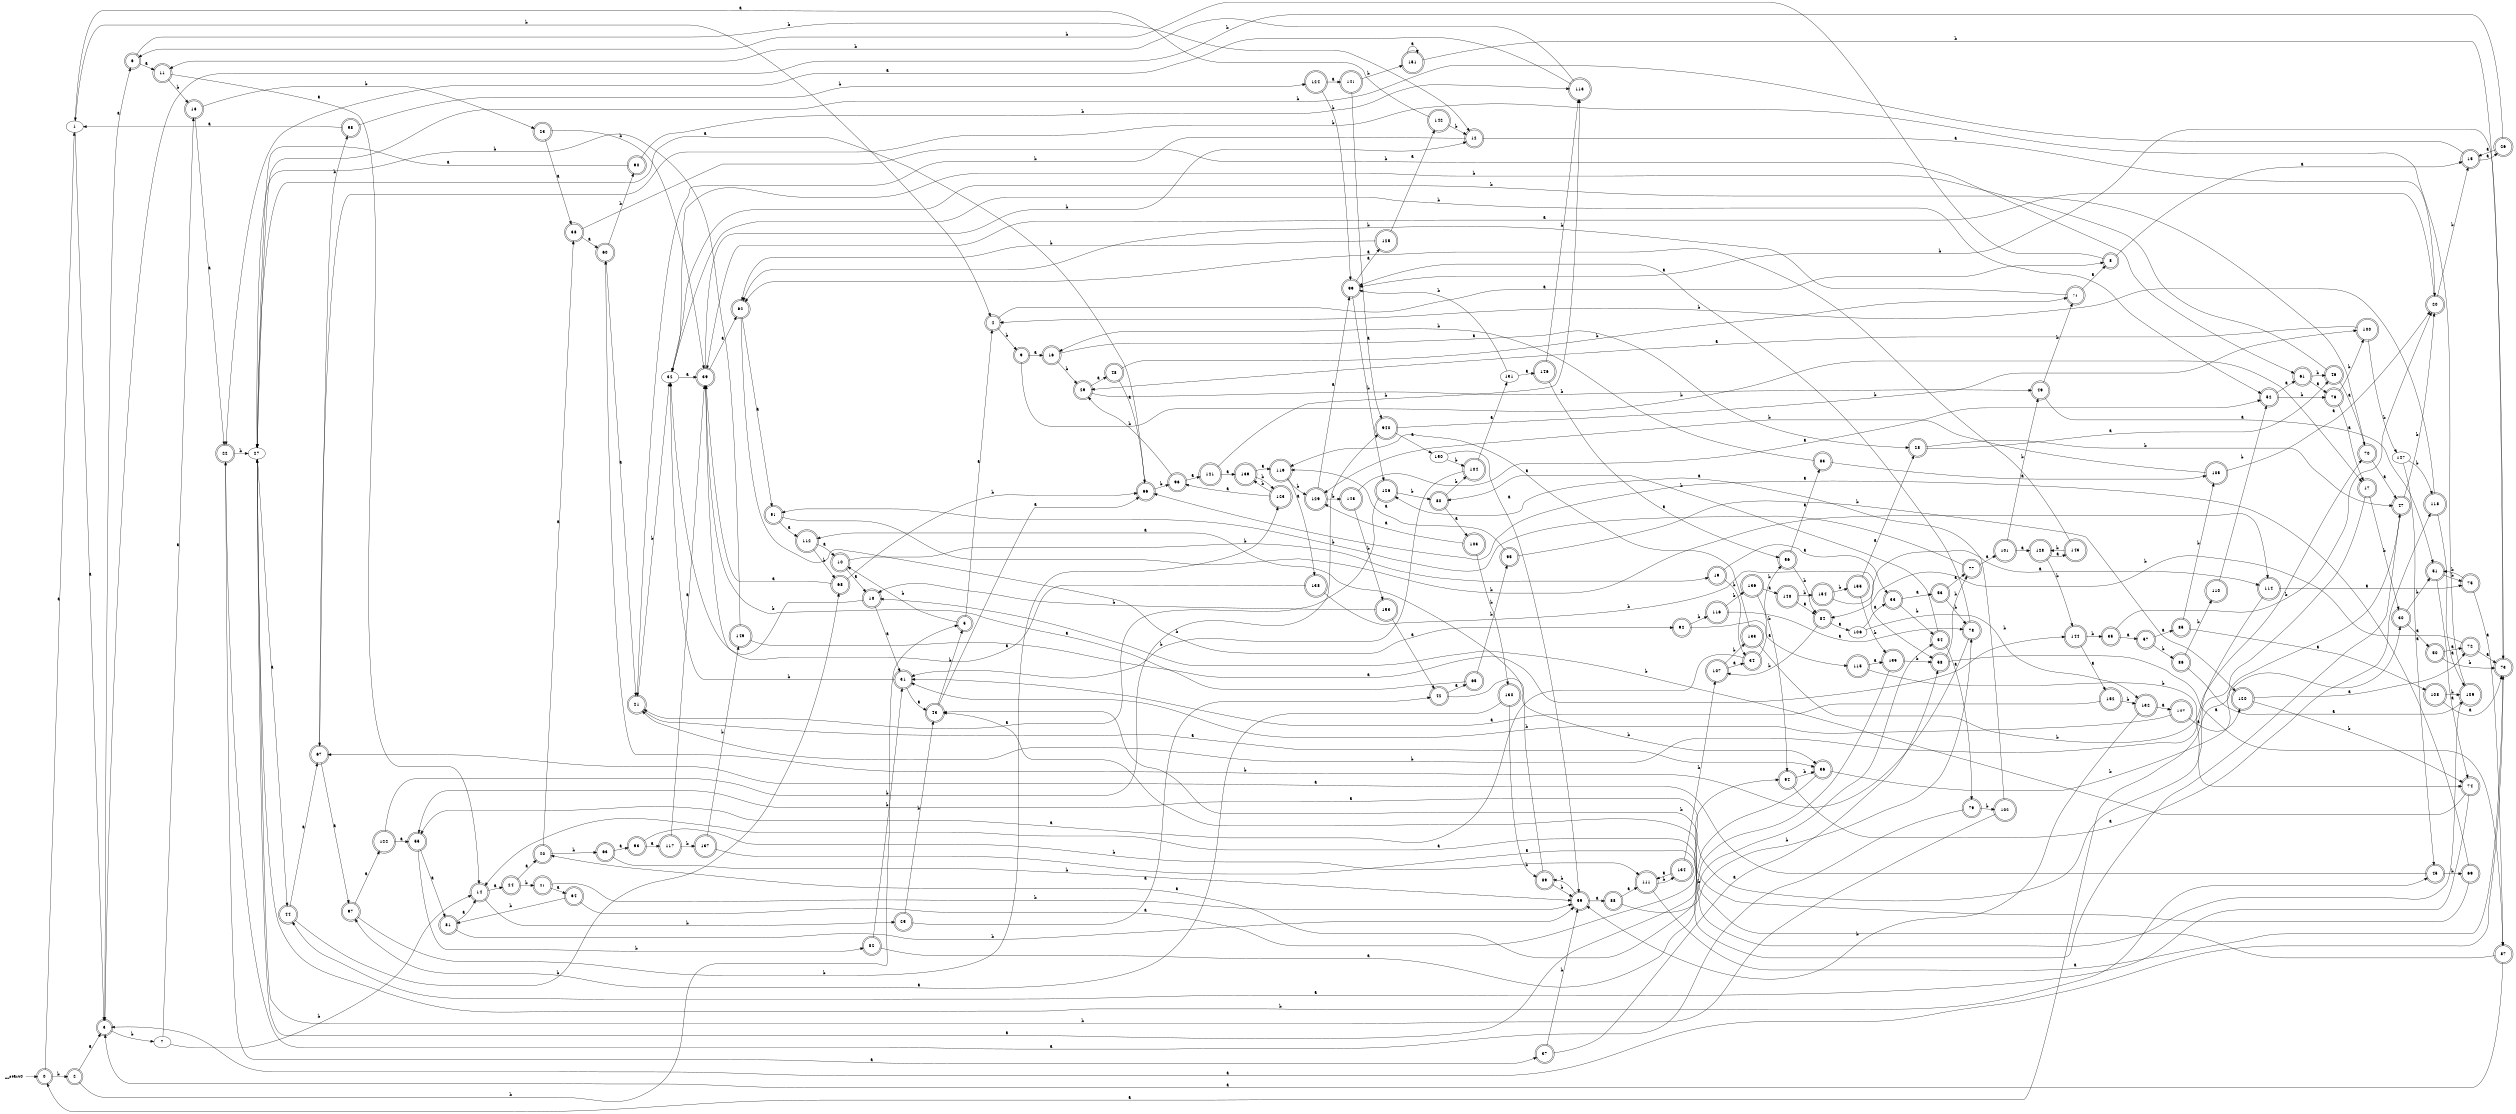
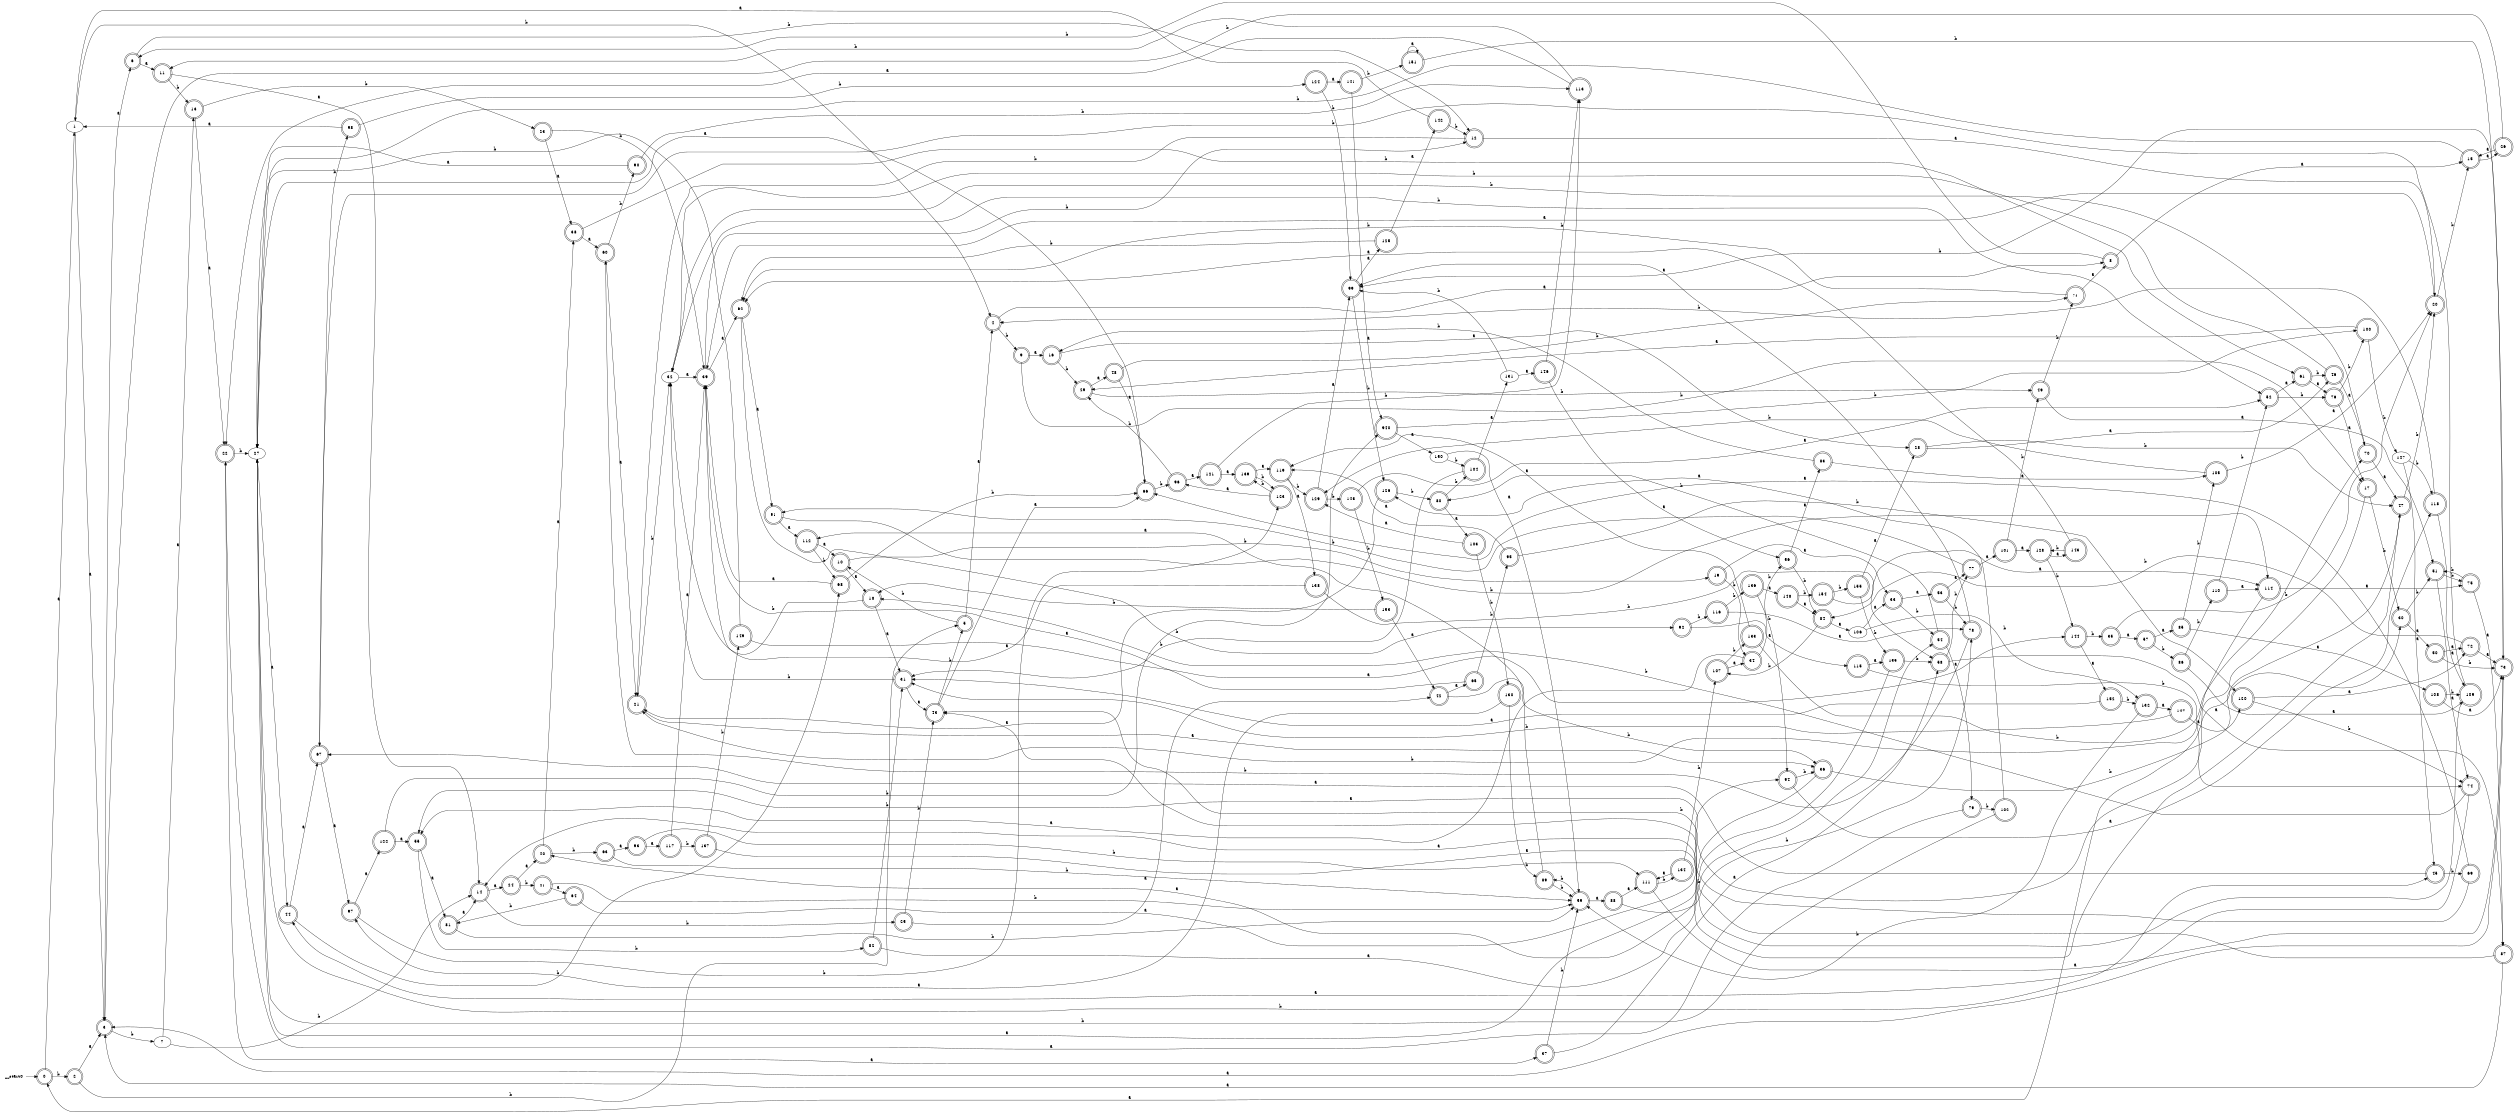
edge "110" -> "114": added, label "a"
